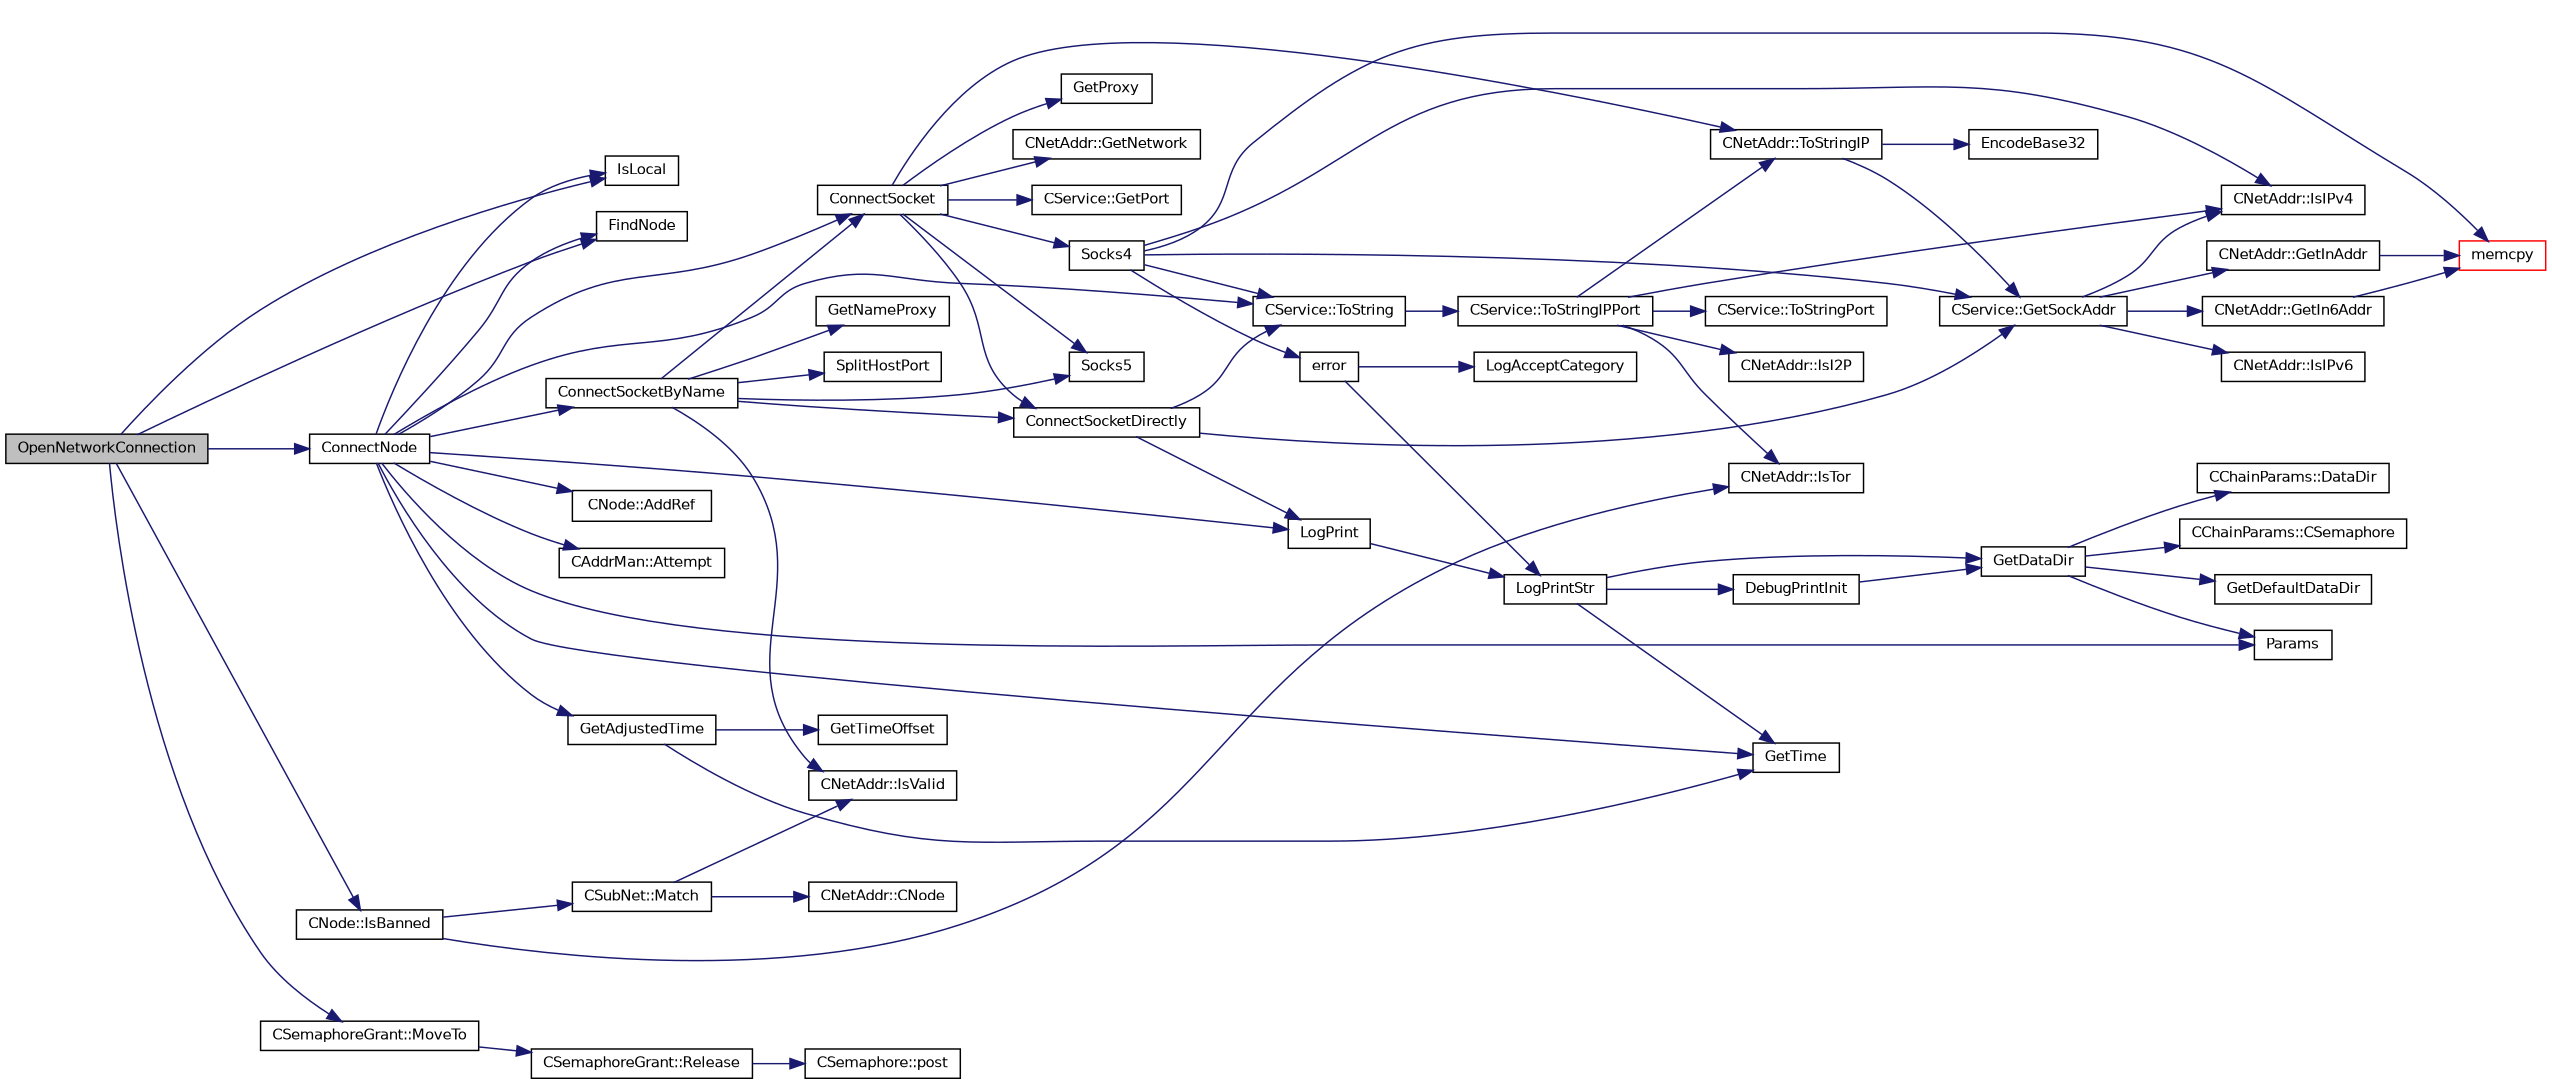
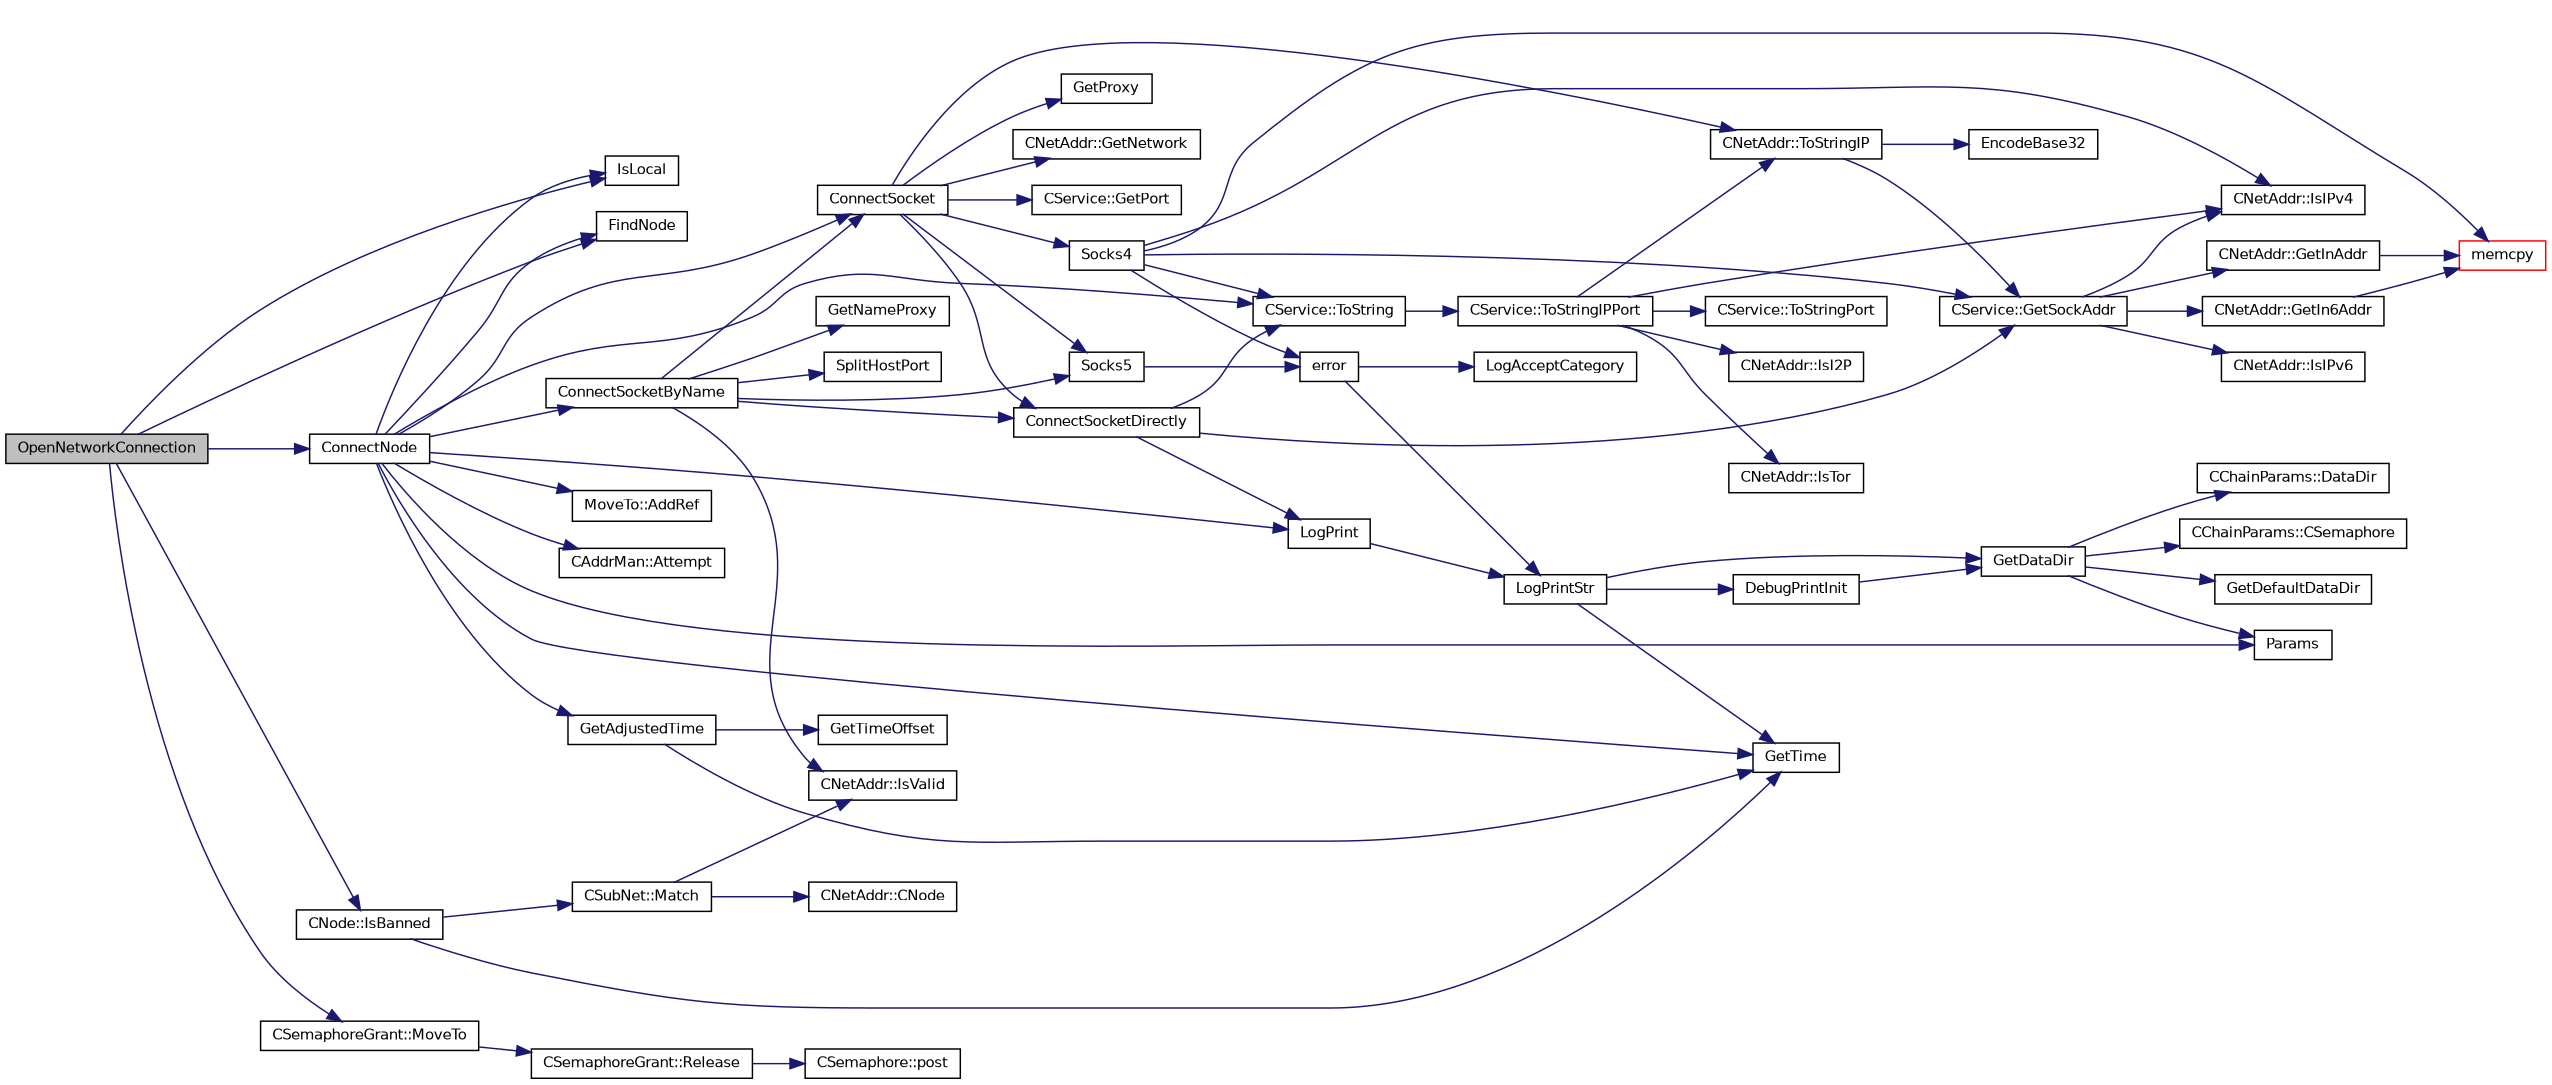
edge "Socks5" -> "error": added
node "CNode::AddRef": label "CNode::AddRef" -> "MoveTo::AddRef"
edge "CNode::IsBanned" -> "CNetAddr::IsTor": now "CNode::IsBanned" -> "GetTime"
